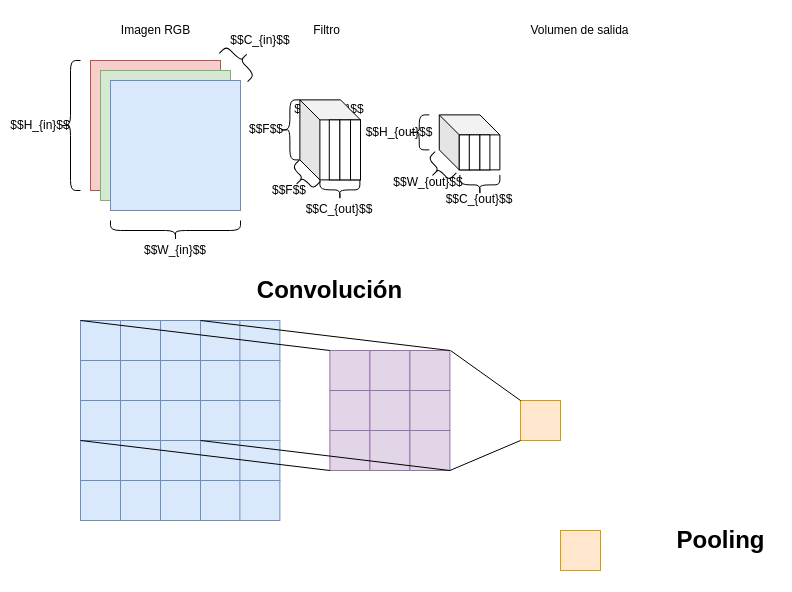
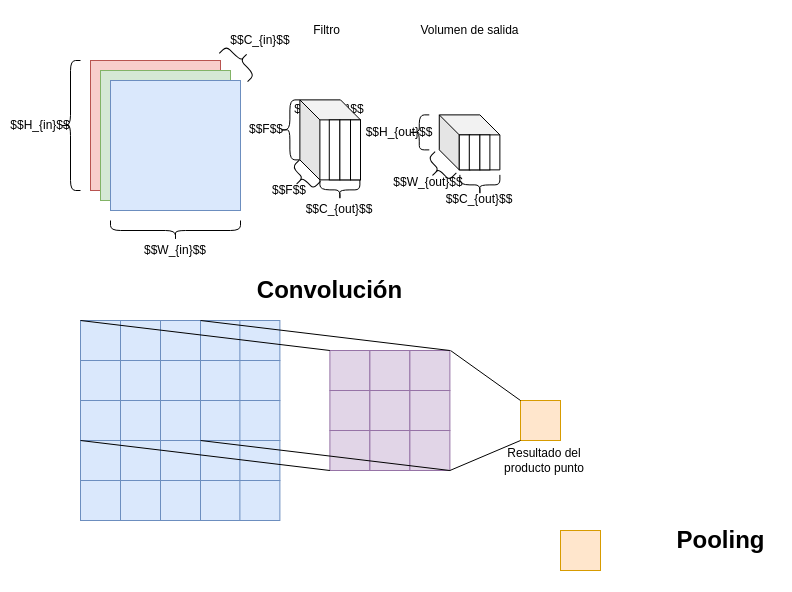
node "Imagen RGB": removed
node "Volumen de salida": moved (580, 31) -> (470, 31)
node "Resultado del producto punto": added
